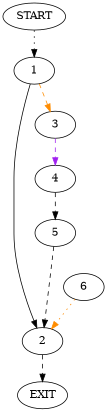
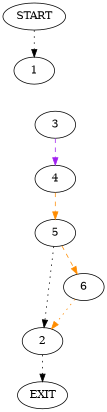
edge "1" -> "3": removed
edge "4" -> "5": color black -> darkorange
edge "1" -> "2": removed
edge "5" -> "6": added
edge "5" -> "2": style dashed -> dotted
edge "2" -> "EXIT": style dashed -> dotted
